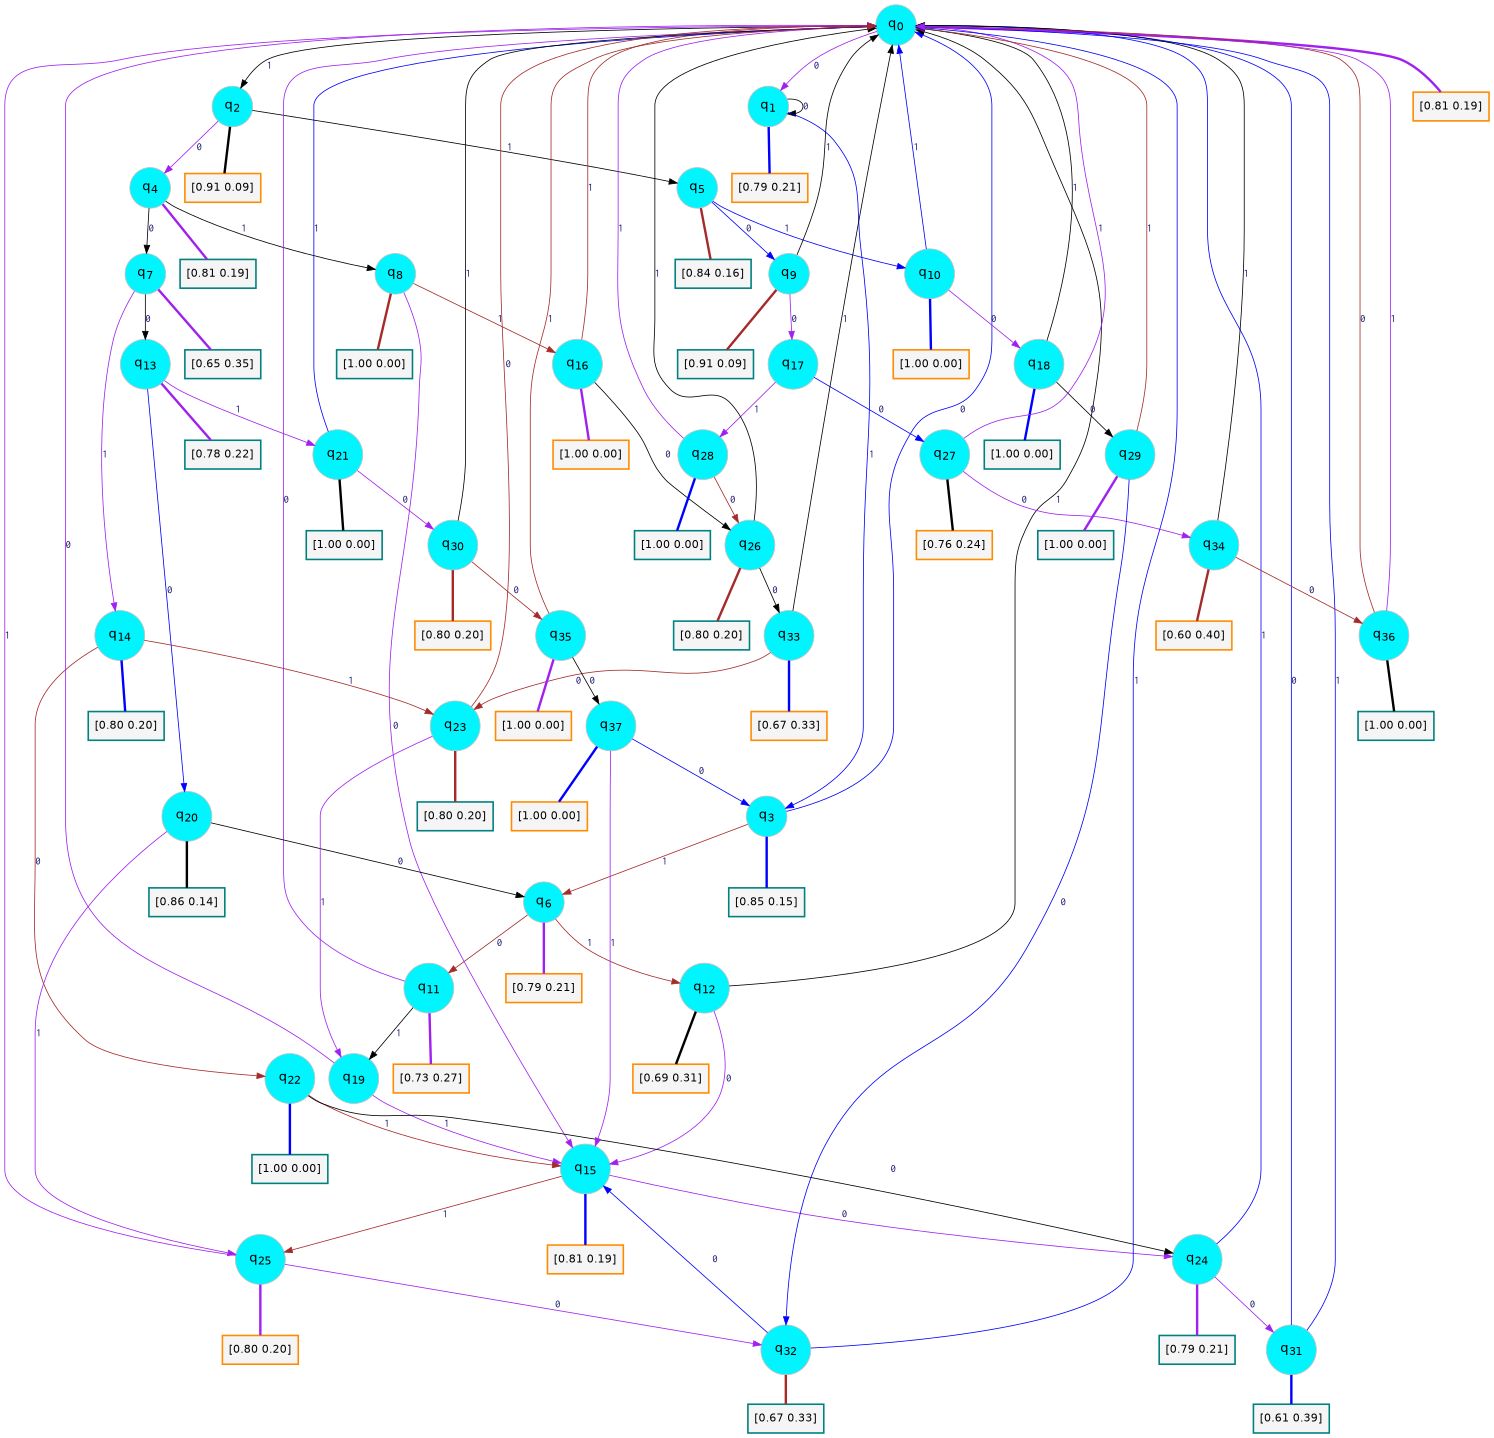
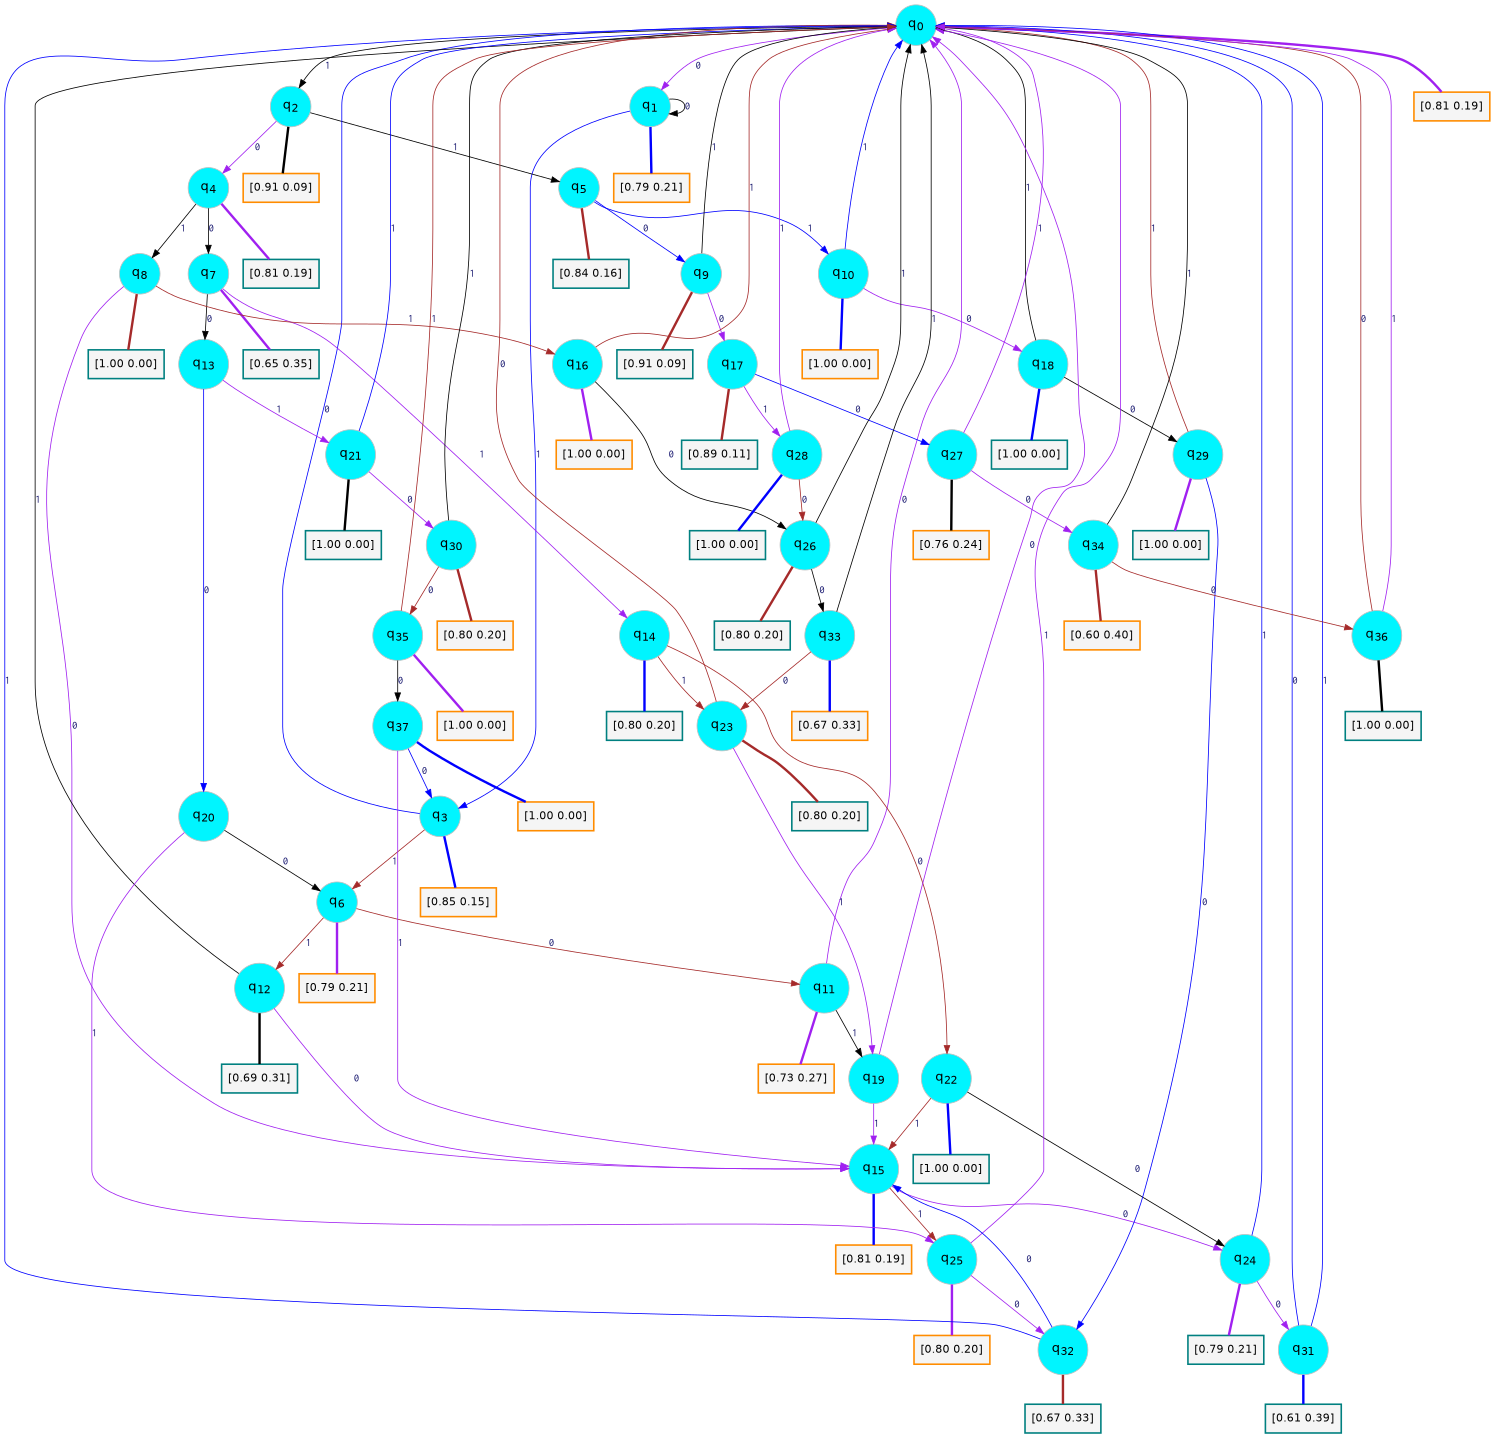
node "[0.78 0.22]": removed
node "[0.89 0.11]": added
node "[0.86 0.14]": removed
node "[0.85 0.15]": color teal -> darkorange
node "[0.69 0.31]": color darkorange -> teal
